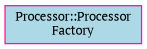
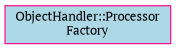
node "Processor::Processor Factory": label "Processor::Processor Factory" -> "ObjectHandler::Processor Factory"
